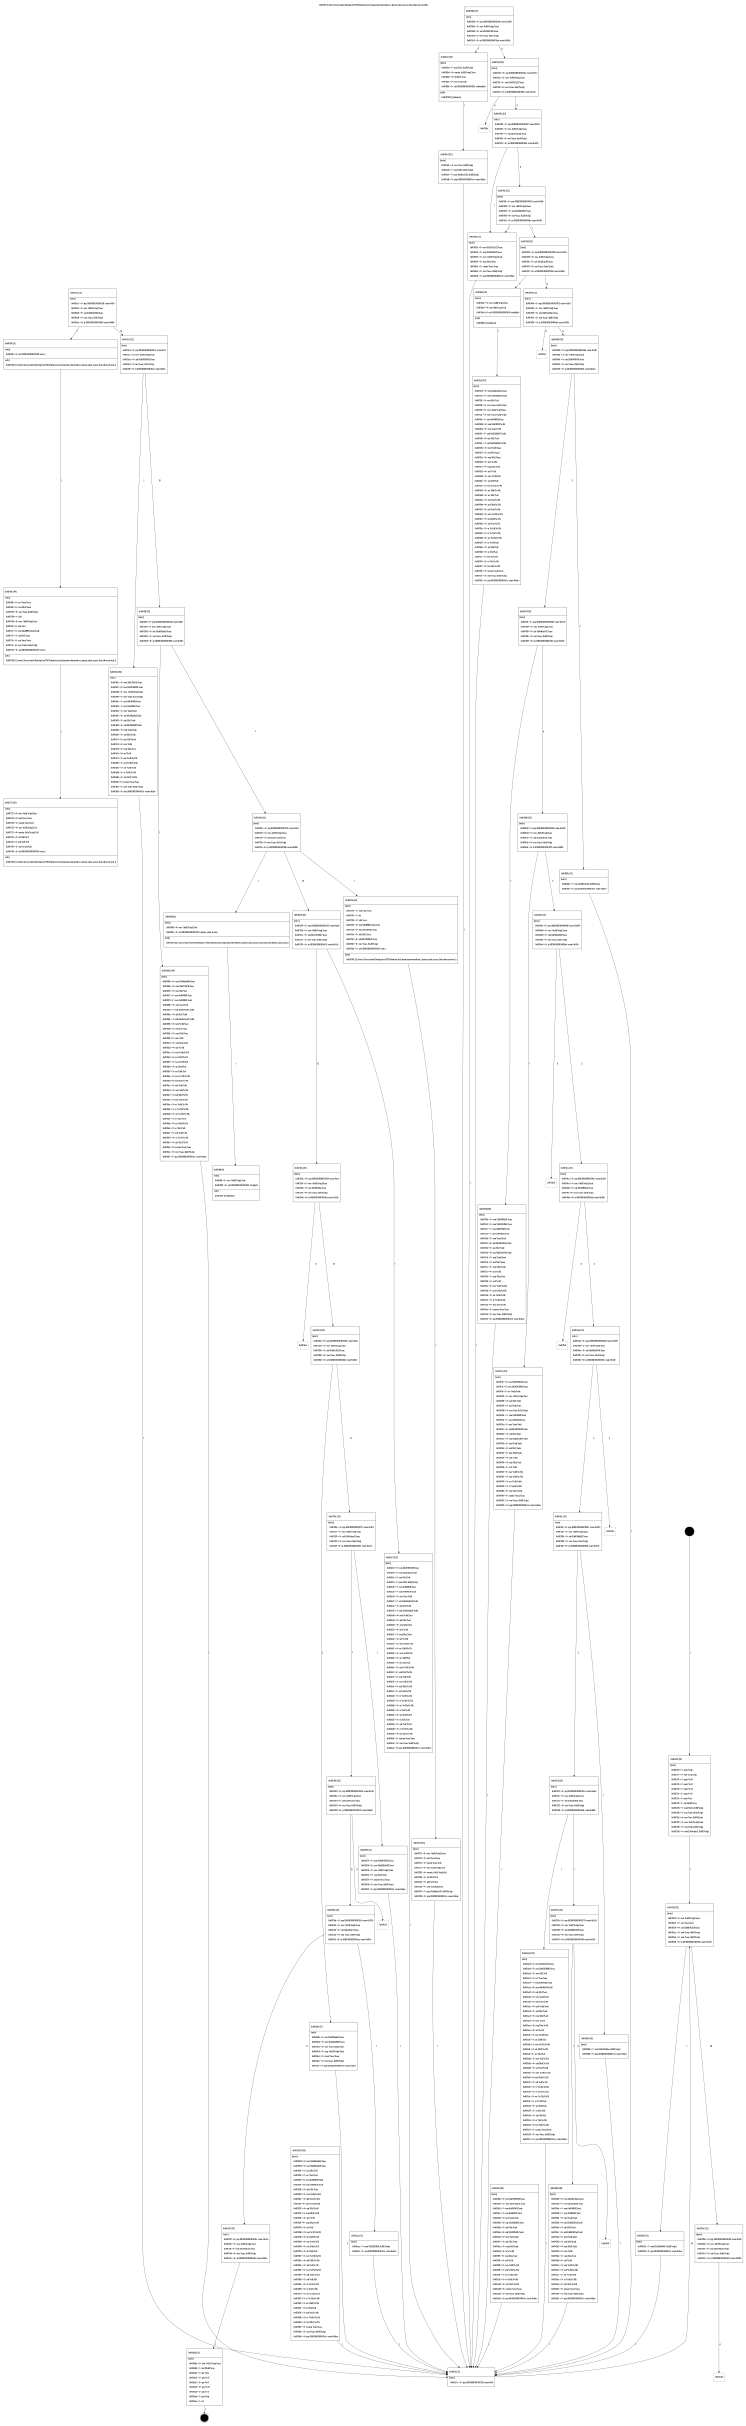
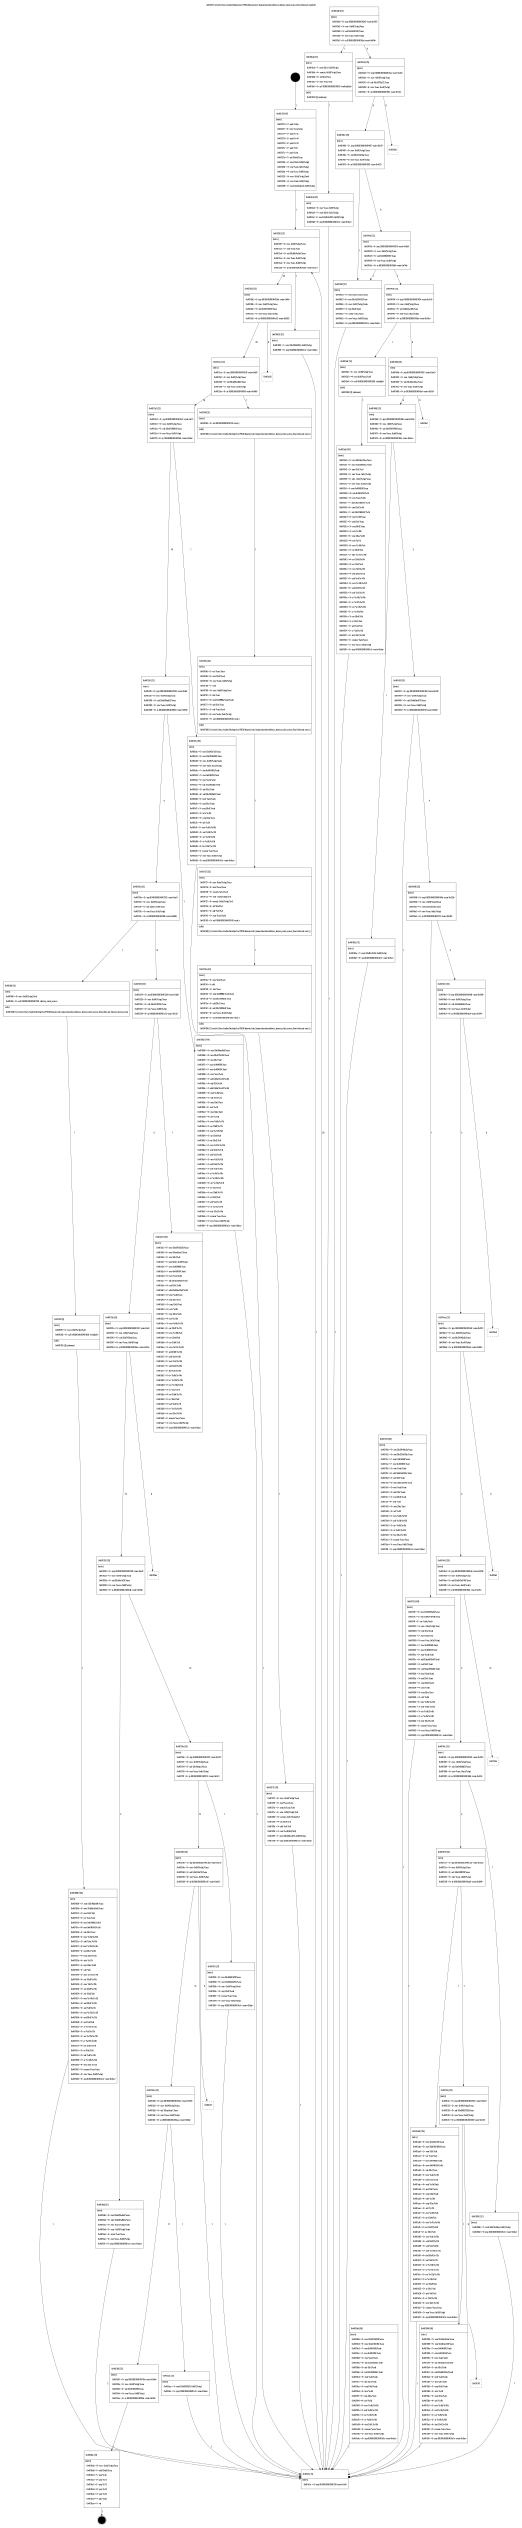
edge "0x4012b6 [22]" -> "0x4012cc [22]": added, label "20"
edge "0x40130e [22]" -> "0x40174a [40]": now "0x401727 [35]" -> "0x40174a [40]"
edge "0x4018ff [9]" -> "0x401908 [138]": added, label "1"
edge "0x401a13 [151]" -> "0x401c1c [5]": now "0x401385 [25]" -> "0x401c1c [5]"
